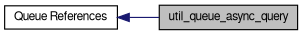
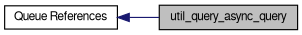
node "util_queue_async_query": label "util_queue_async_query" -> "util_query_async_query"
